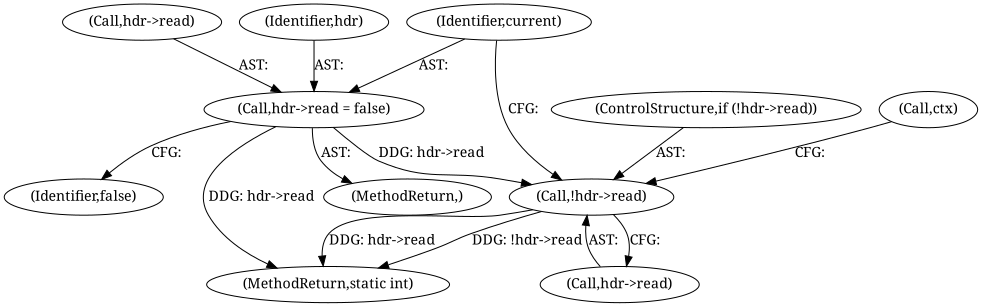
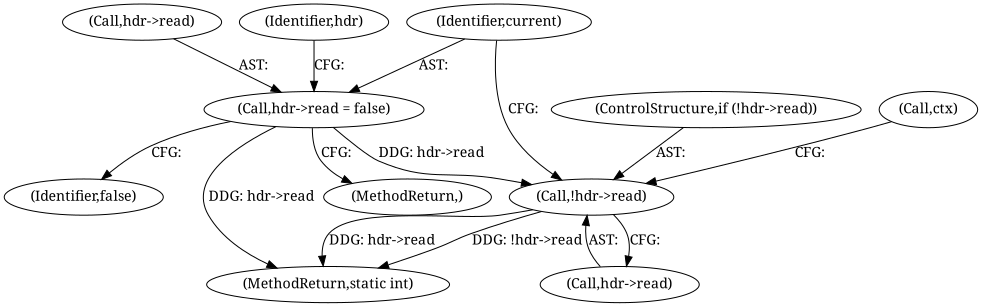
edge "(Identifier,hdr)" -> "(Call,hdr->read = false)": label "AST: " -> "CFG: "
edge "(Call,hdr->read = false)" -> "(MethodReturn,)": label "AST: " -> "CFG: "
